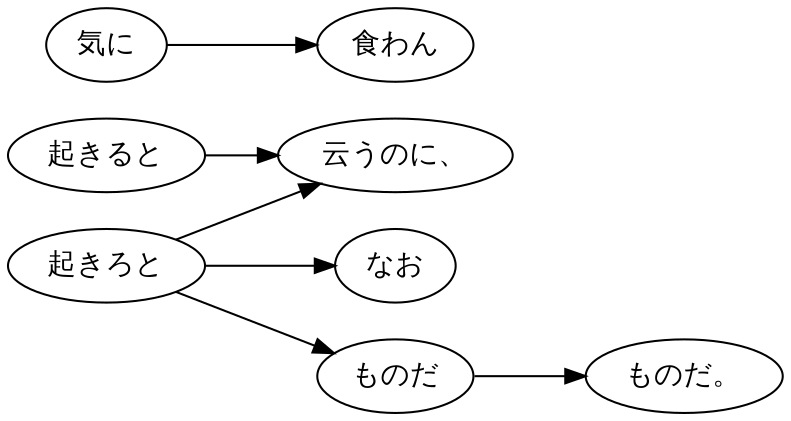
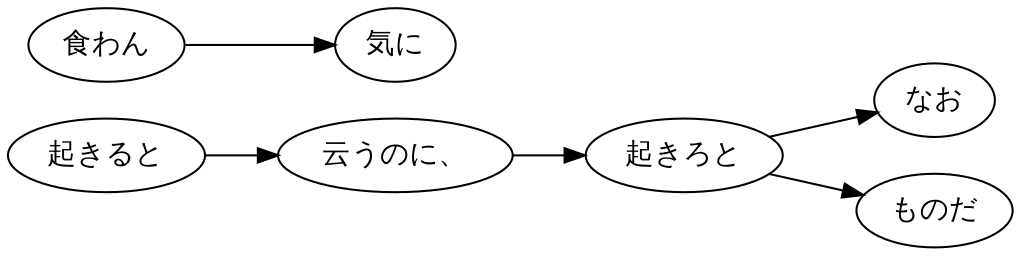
edge "気に" -> "食わん": reversed
edge "起きろと" -> "云うのに、": reversed
node "ものだ。": removed
